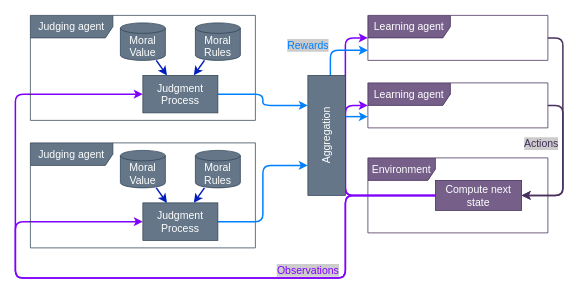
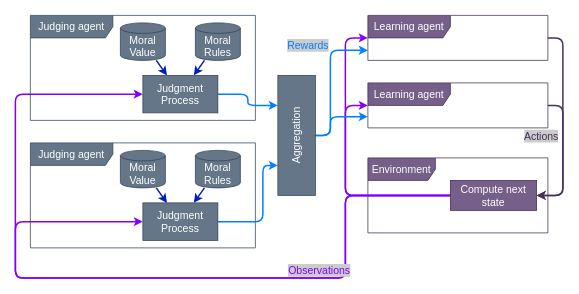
node "Aggregation": moved (327, 135) -> (297, 135)
node "Compute next state": moved (479, 195) -> (494, 195)
